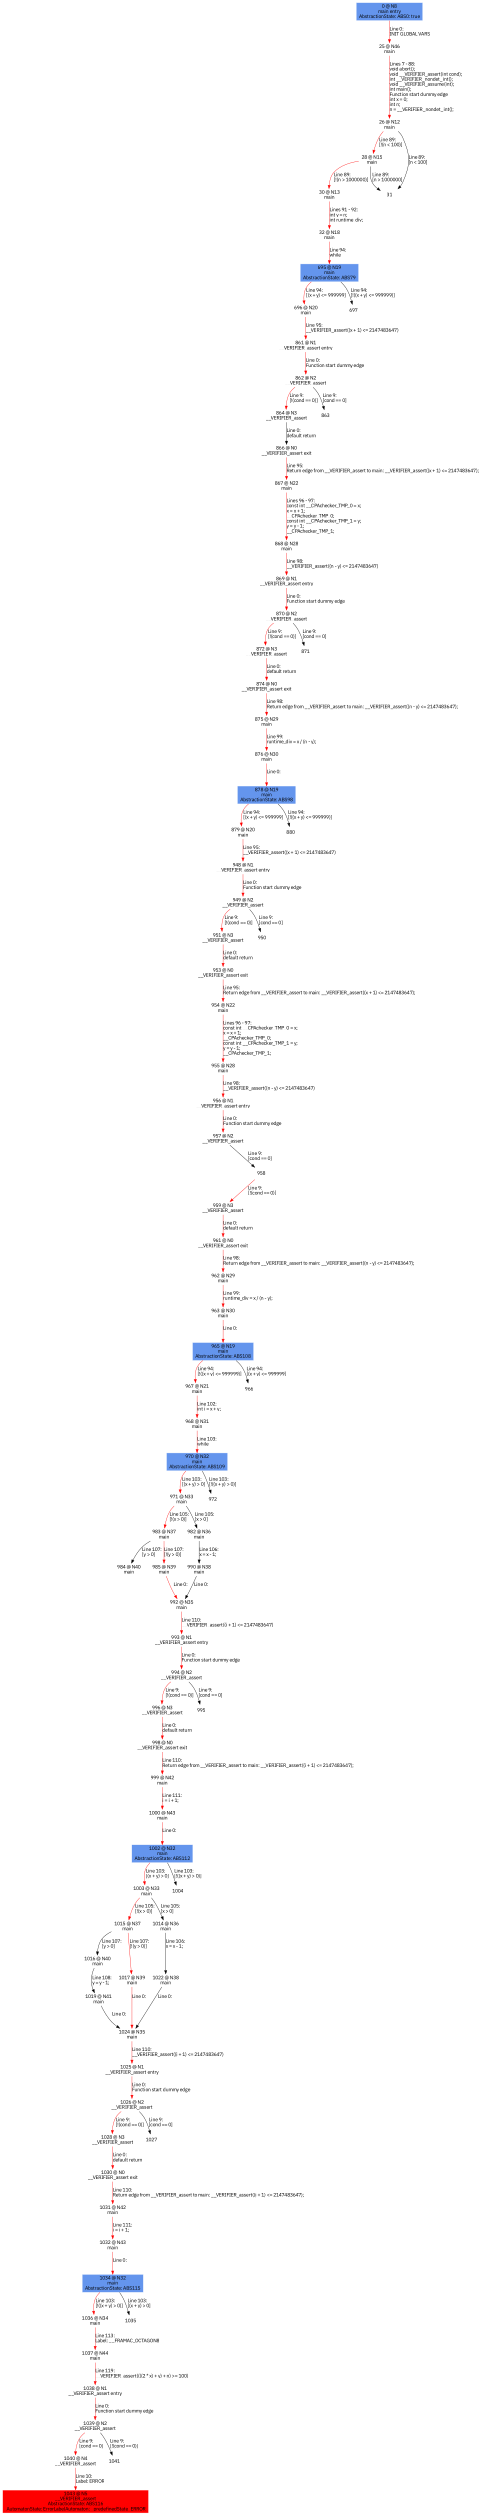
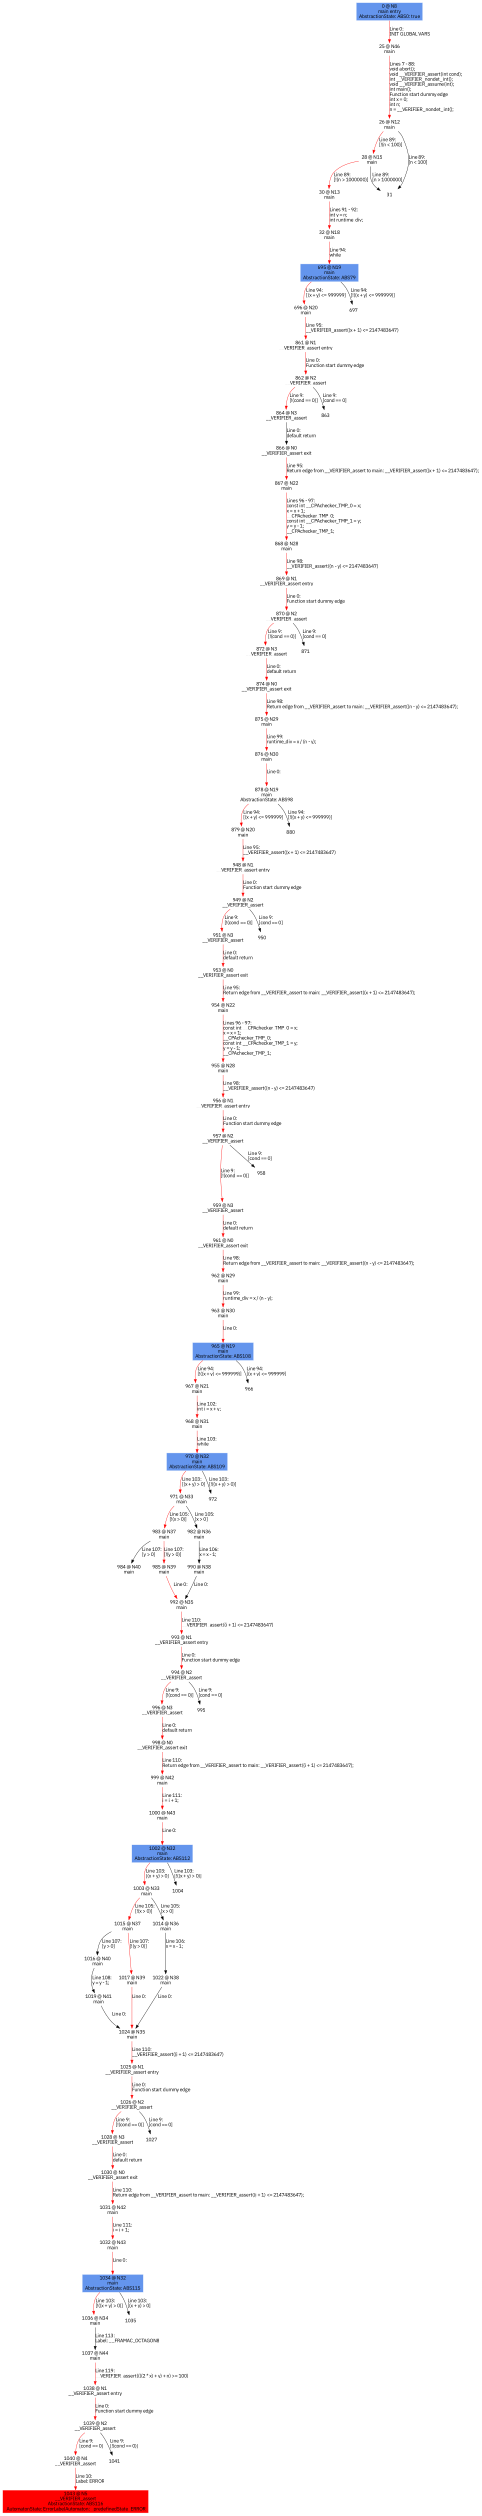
node "878 @ N19 main AbstractionState: ABS98": fillcolor cornflowerblue -> white
edge "958" -> "959 @ N3 __VERIFIER_assert": now "957 @ N2 __VERIFIER_assert" -> "959 @ N3 __VERIFIER_assert"
edge "1036 @ N34 main" -> "1037 @ N44 main": color red -> black
